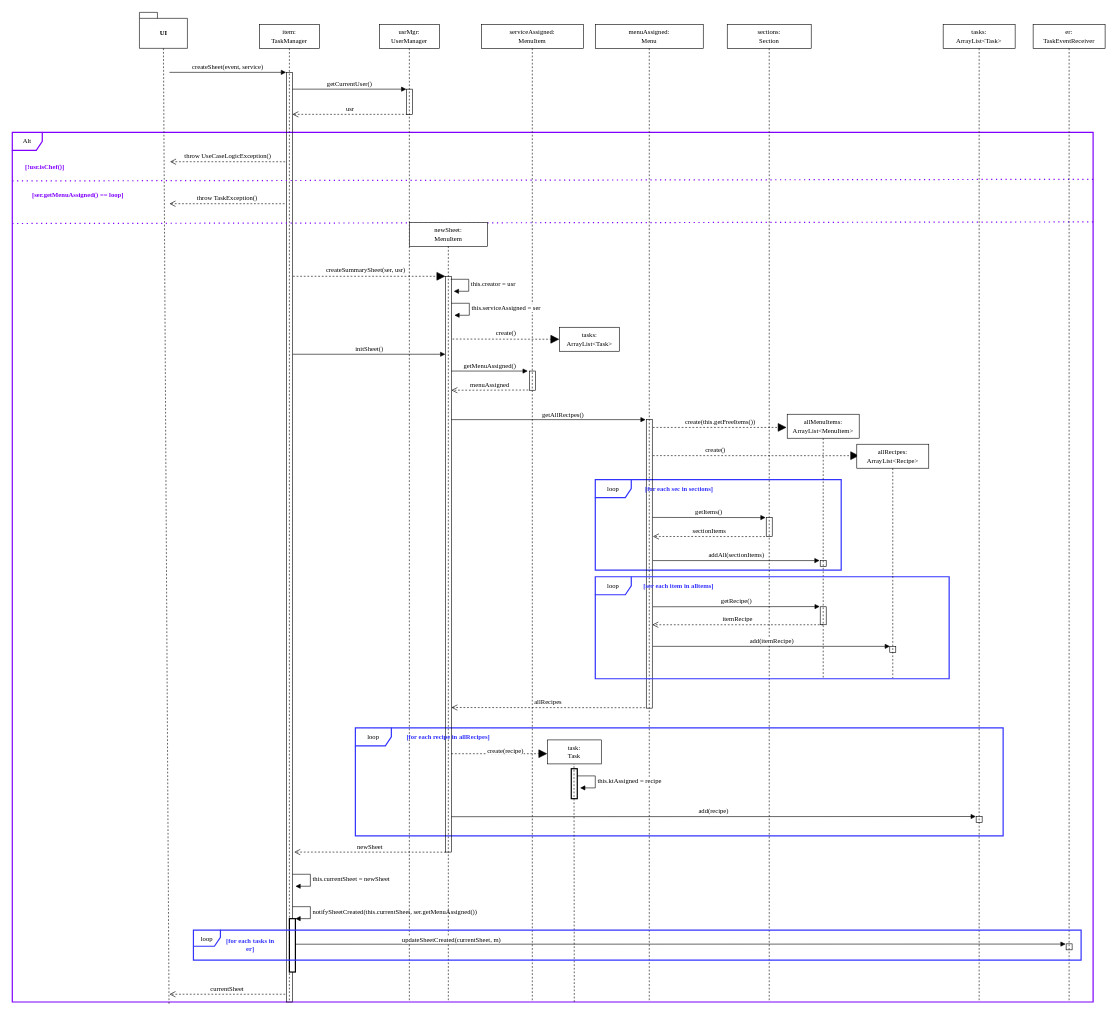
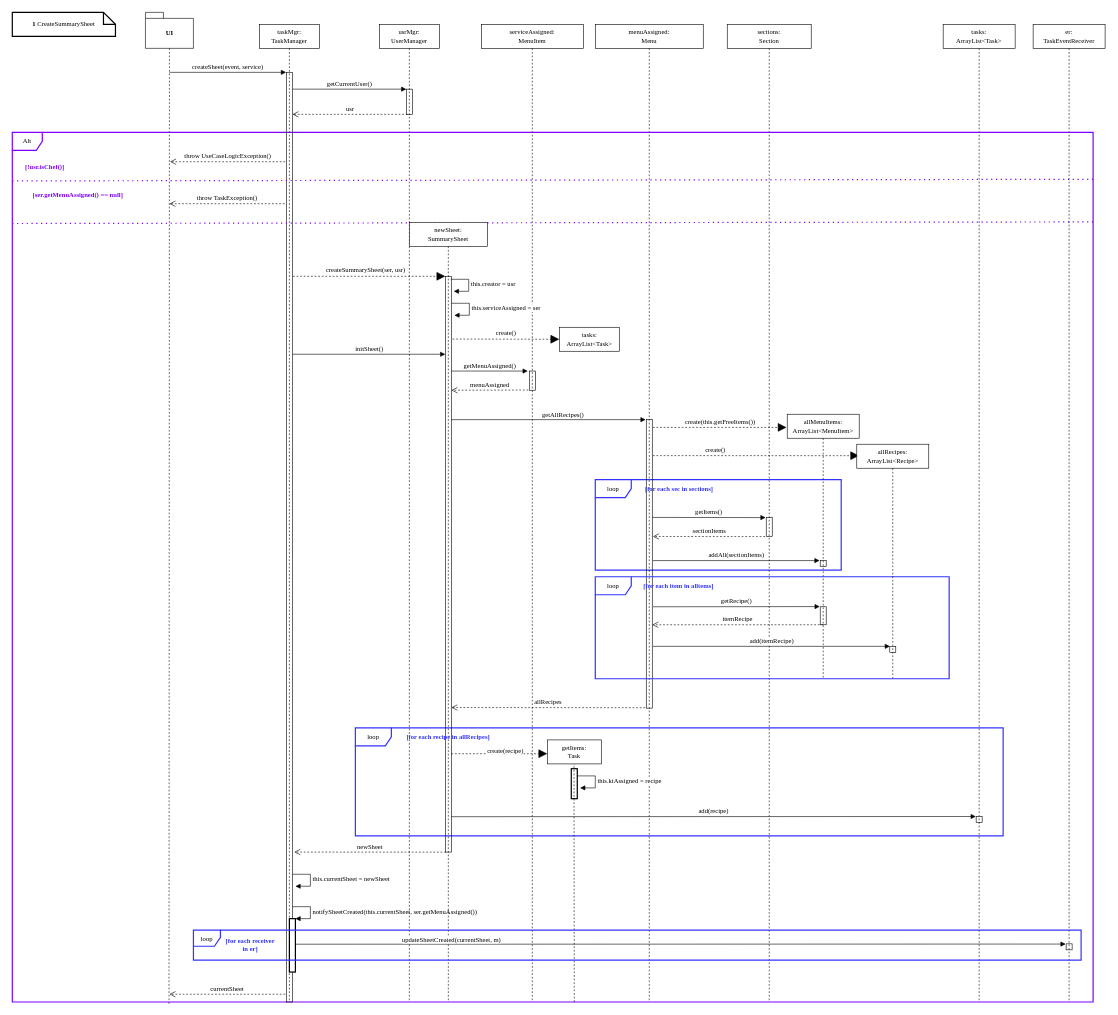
node "1 CreateSummarySheet": added
node "UI": moved (164, 30) -> (170, 30)
node "item:TaskManager": label "item:TaskManager" -> "taskMgr:TaskManager"
node "[ser.getMenuAssigned() == loop]": label "[ser.getMenuAssigned() == loop]" -> "[ser.getMenuAssigned() == null]"
node "newSheet:MenuItem": label "newSheet:MenuItem" -> "newSheet:SummarySheet"
node "[ser each item in alltems]": label "[ser each item in alltems]" -> "[for each item in alltems]"
node "task: Task": label "task: Task" -> "getItems: Task"
node "[for each tasks in er]": label "[for each tasks in er]" -> "[for each receiver in er]"
